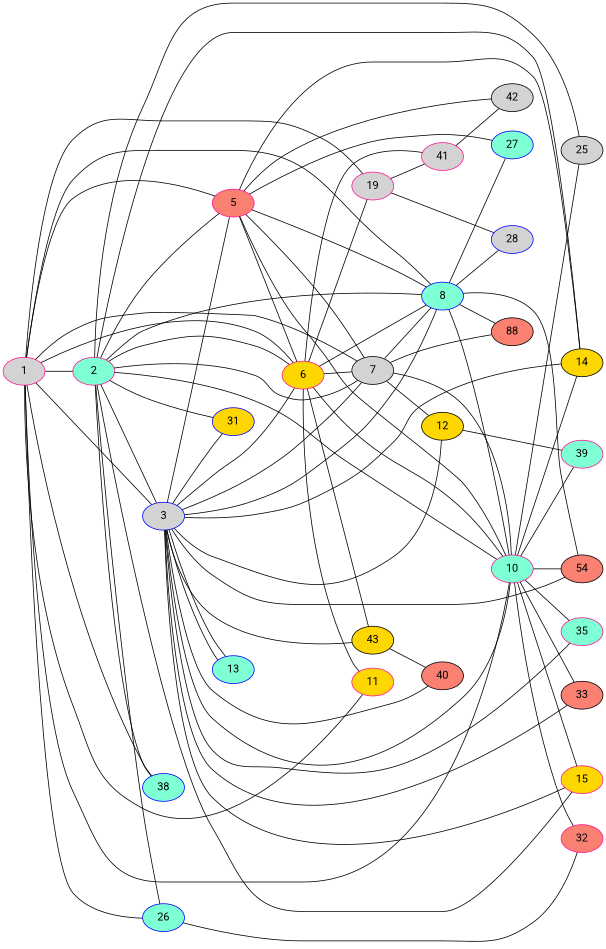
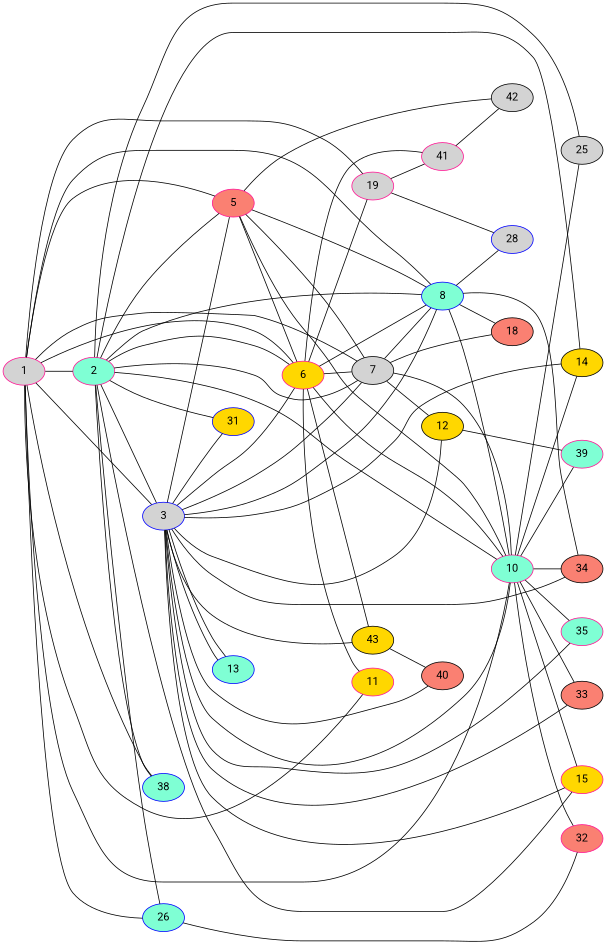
edge "5" -- "14": removed
node "27": removed
node "88": label "88" -> "18"
node "54": label "54" -> "34"
